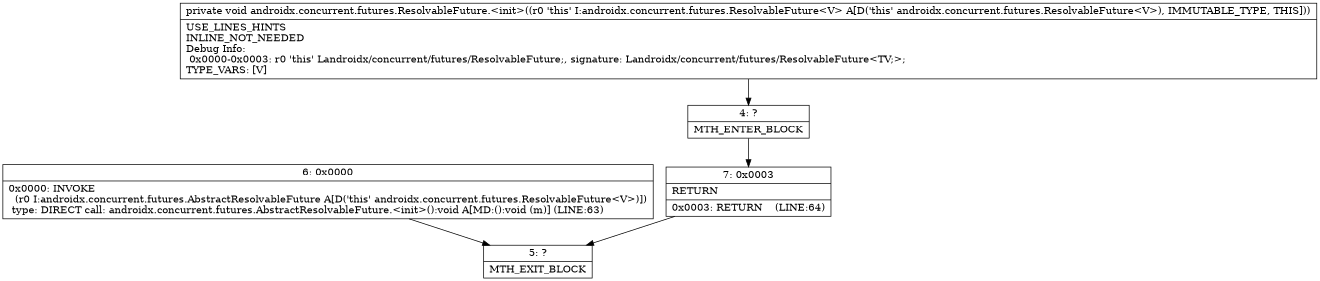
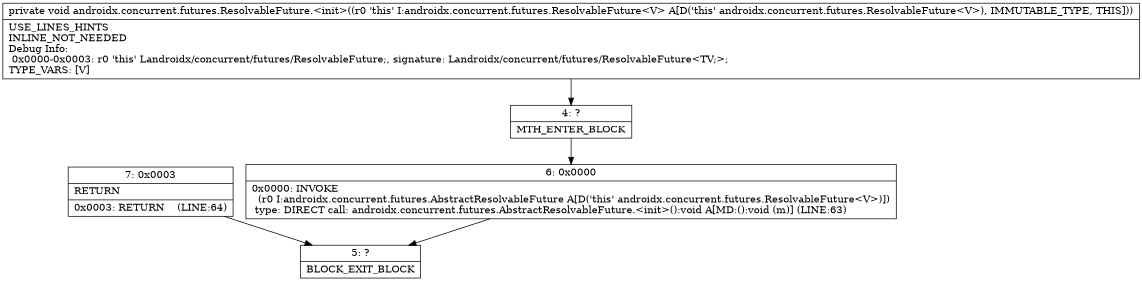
edge "4: ?" -> "7: 0x0003": now "4: ?" -> "6: 0x0000"
node "5: ?": text "MTH_EXIT_BLOCK" -> "BLOCK_EXIT_BLOCK"
